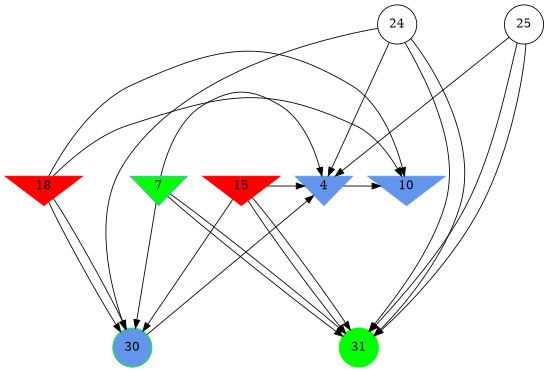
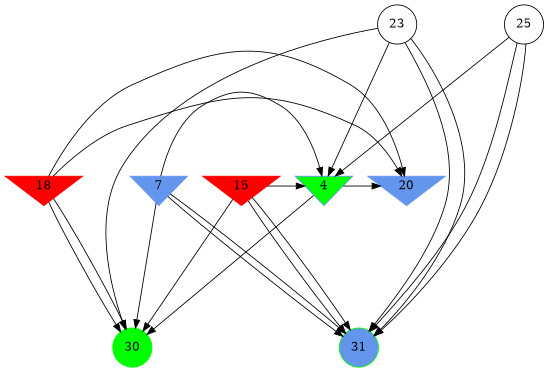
node "24": label "24" -> "23"
node "7": fillcolor green -> cornflowerblue
node "4": fillcolor cornflowerblue -> green
node "10": label "10" -> "20"
edge "30" -> "4": reversed
node "30": fillcolor cornflowerblue -> green
node "31": fillcolor green -> cornflowerblue
